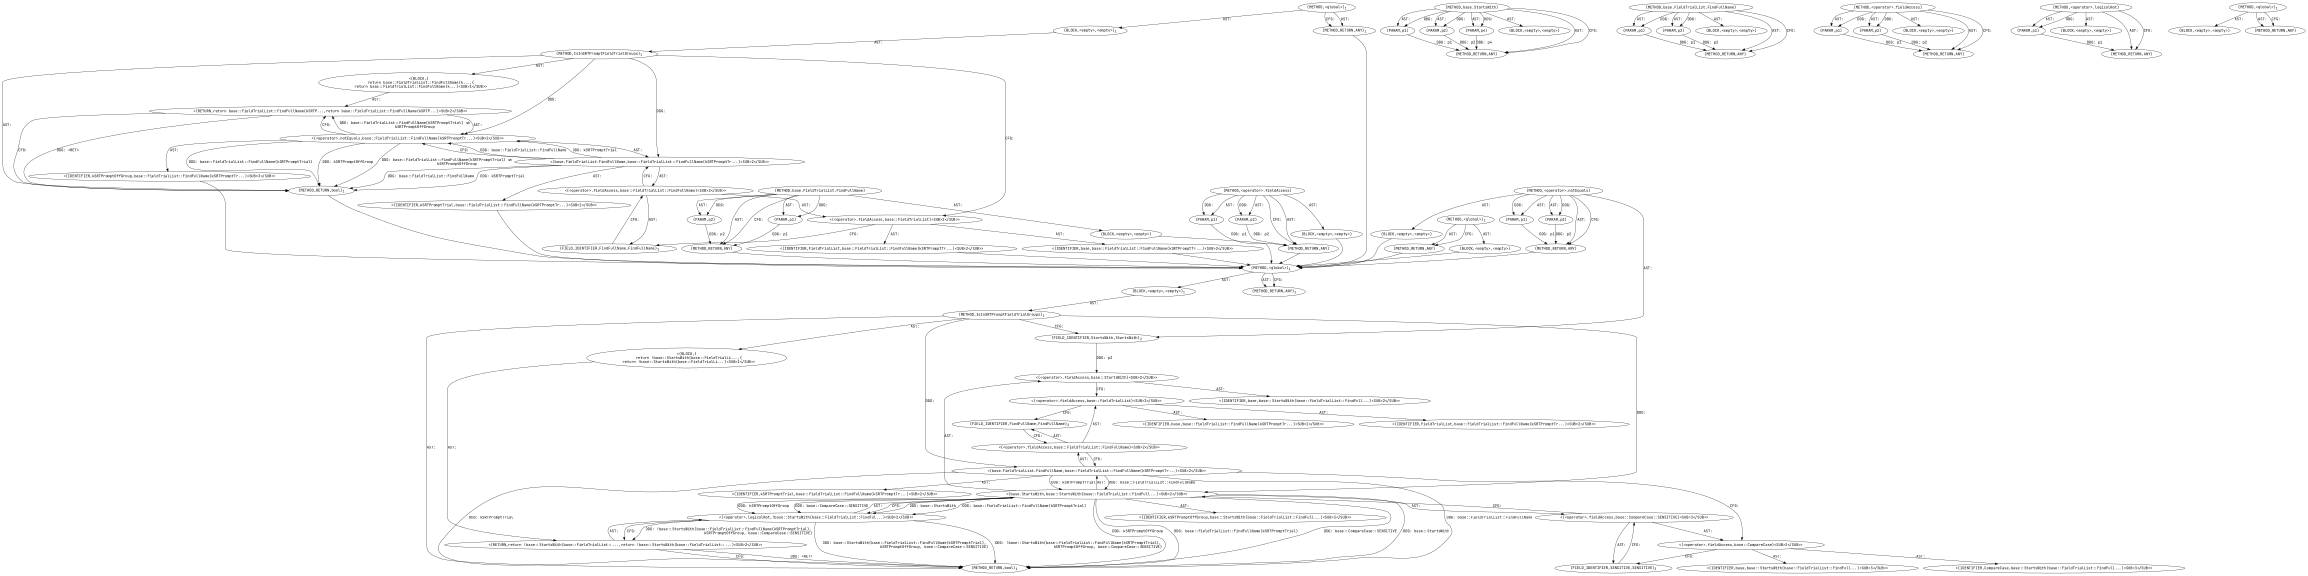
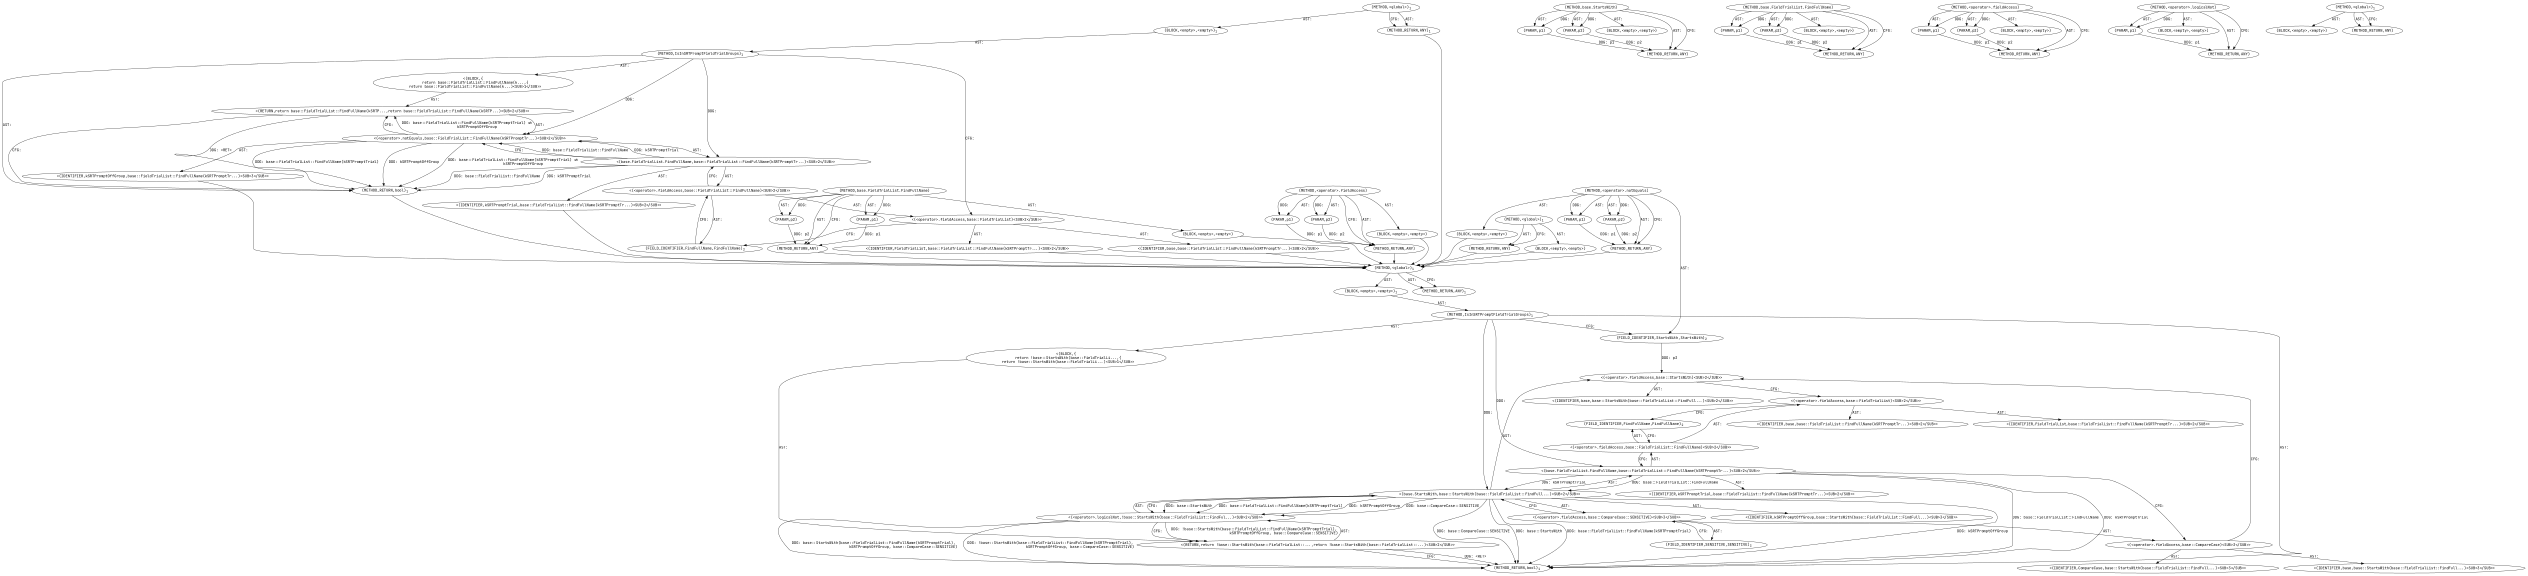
node "(PARAM,p4)": removed
edge "<(<operator>.fieldAccess,base::CompareCase)<SUB>3</SUB>>" -> "(FIELD_IDENTIFIER,SENSITIVE,SENSITIVE)": now "<(<operator>.fieldAccess,base::CompareCase)<SUB>3</SUB>>" -> "<(<operator>.fieldAccess,base::StartsWith)<SUB>2</SUB>>"
